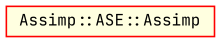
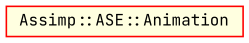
node "Assimp::ASE::Assimp": label "Assimp::ASE::Assimp" -> "Assimp::ASE::Animation"
